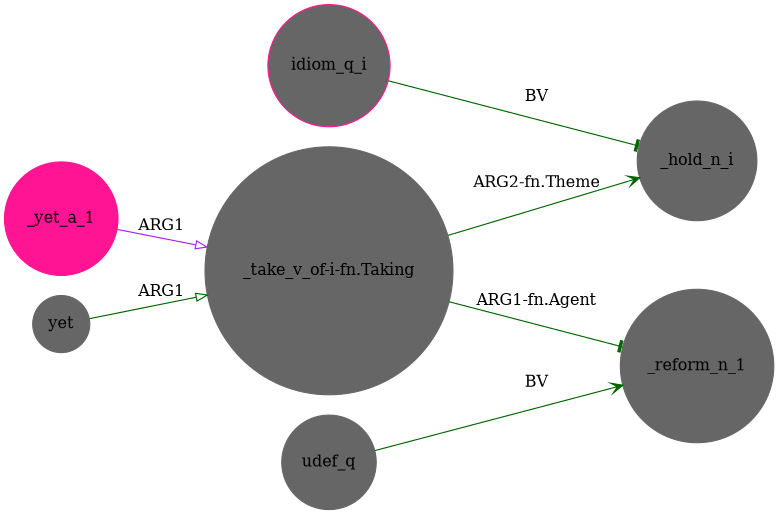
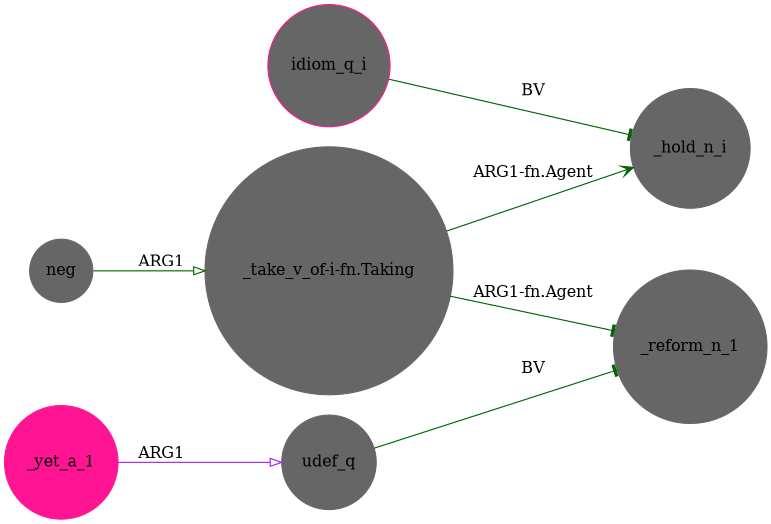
edge "_take_v_of-i-fn.Taking" -> "_hold_n_i": label "ARG2-fn.Theme" -> "ARG1-fn.Agent"
edge "_yet_a_1" -> "_take_v_of-i-fn.Taking": now "_yet_a_1" -> "udef_q"
node "yet": label "yet" -> "neg"
edge "udef_q" -> "_reform_n_1": arrowhead vee -> tee
